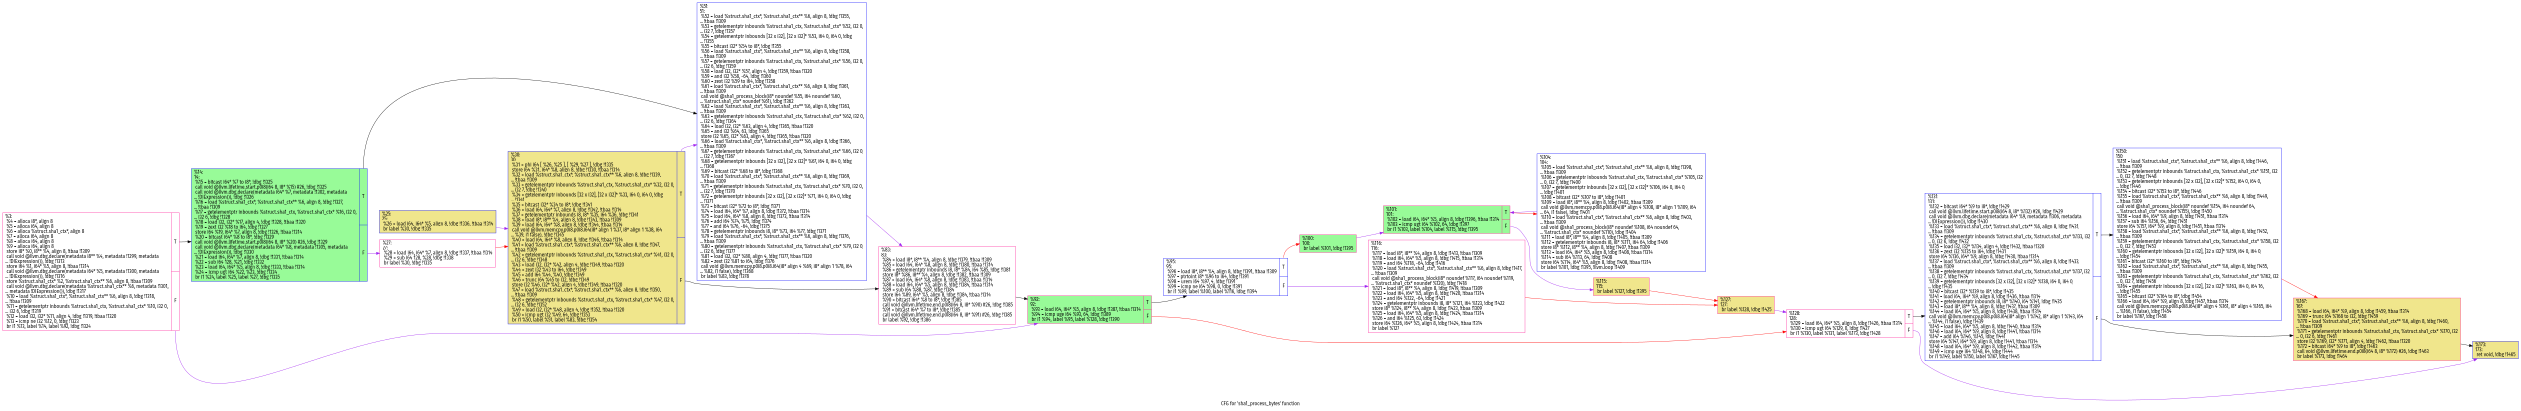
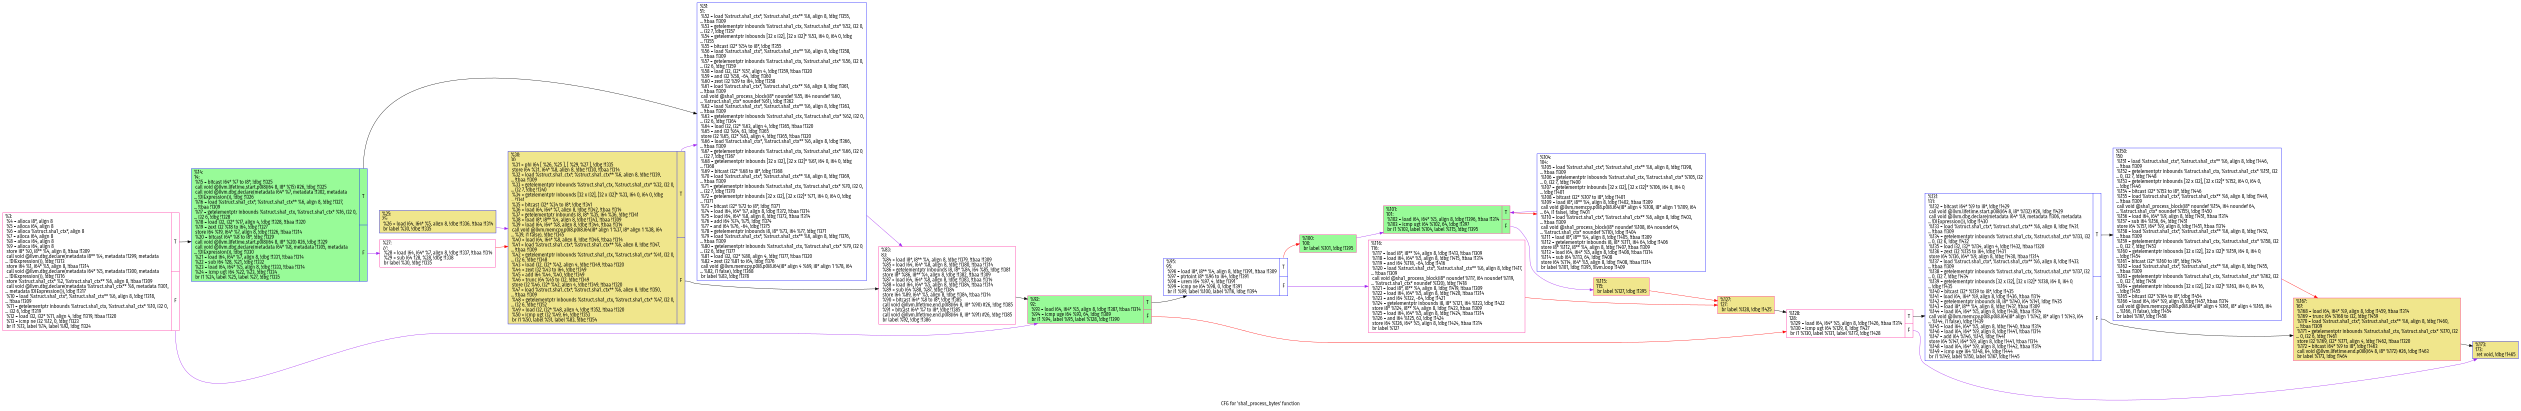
edge "%127:" -> "%128:": color purple -> black
